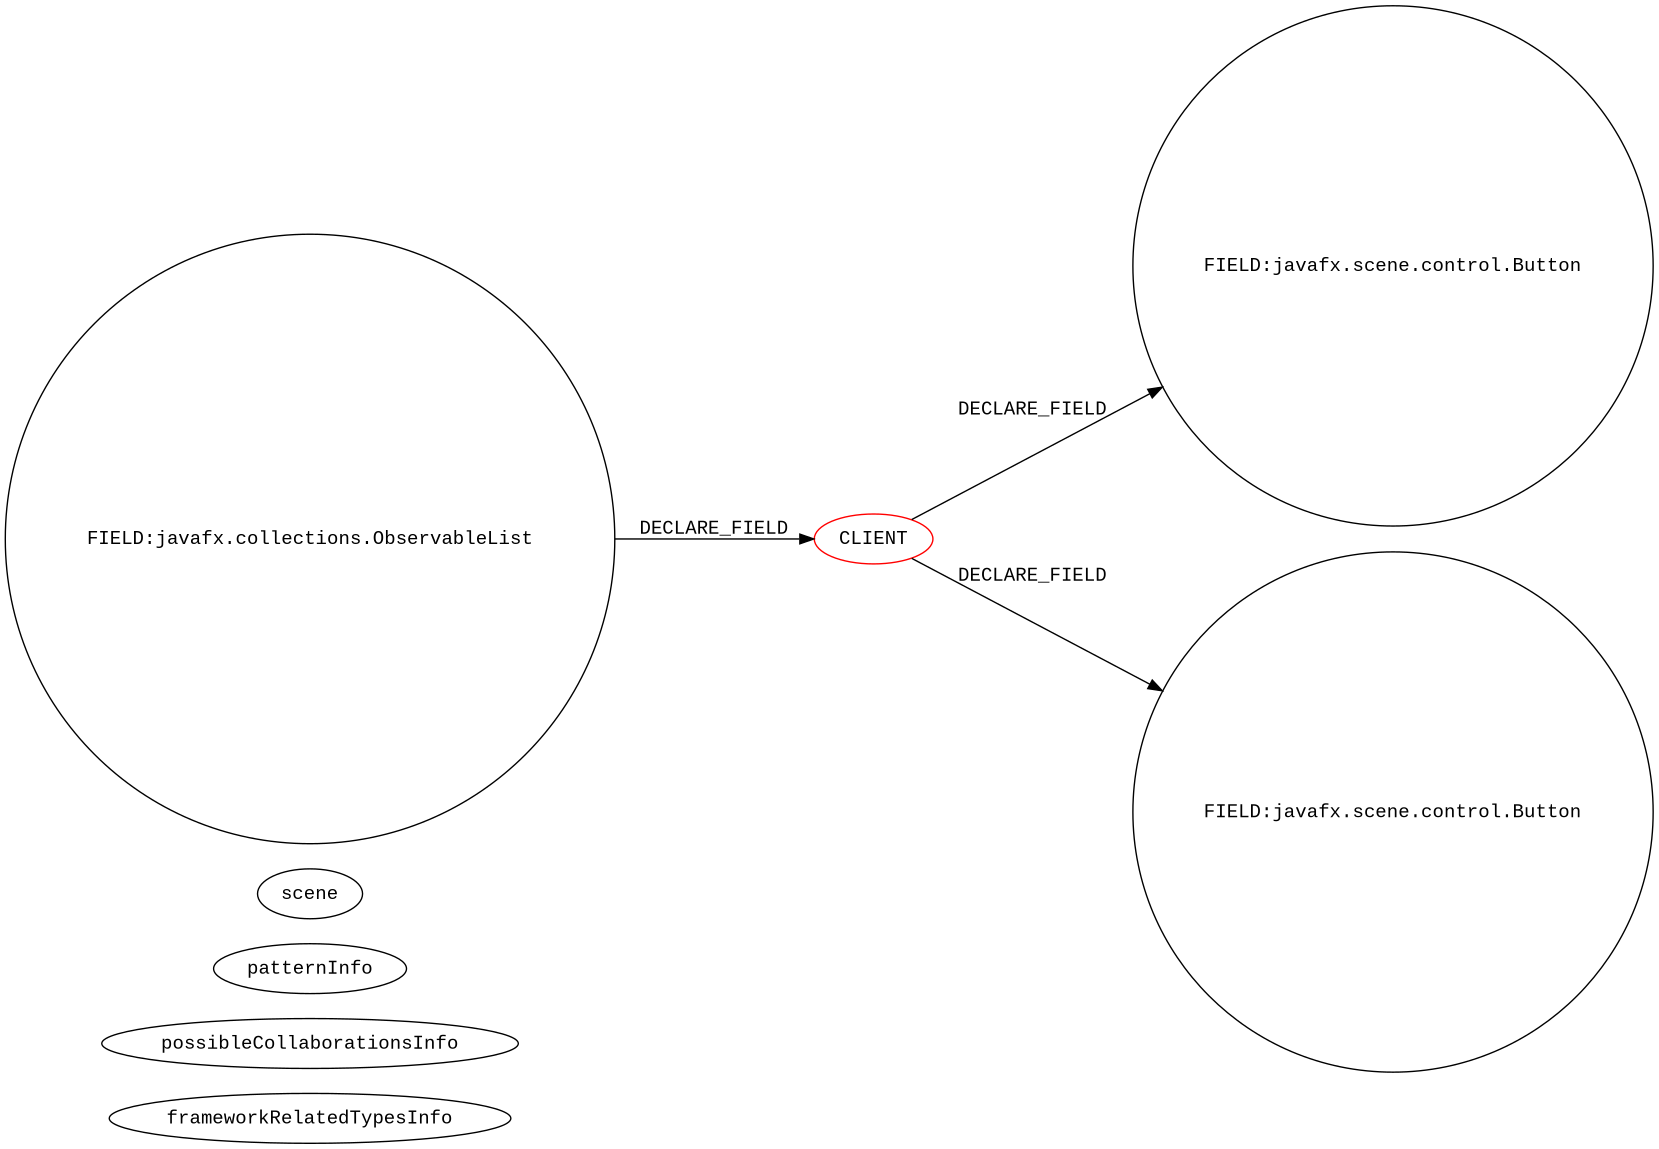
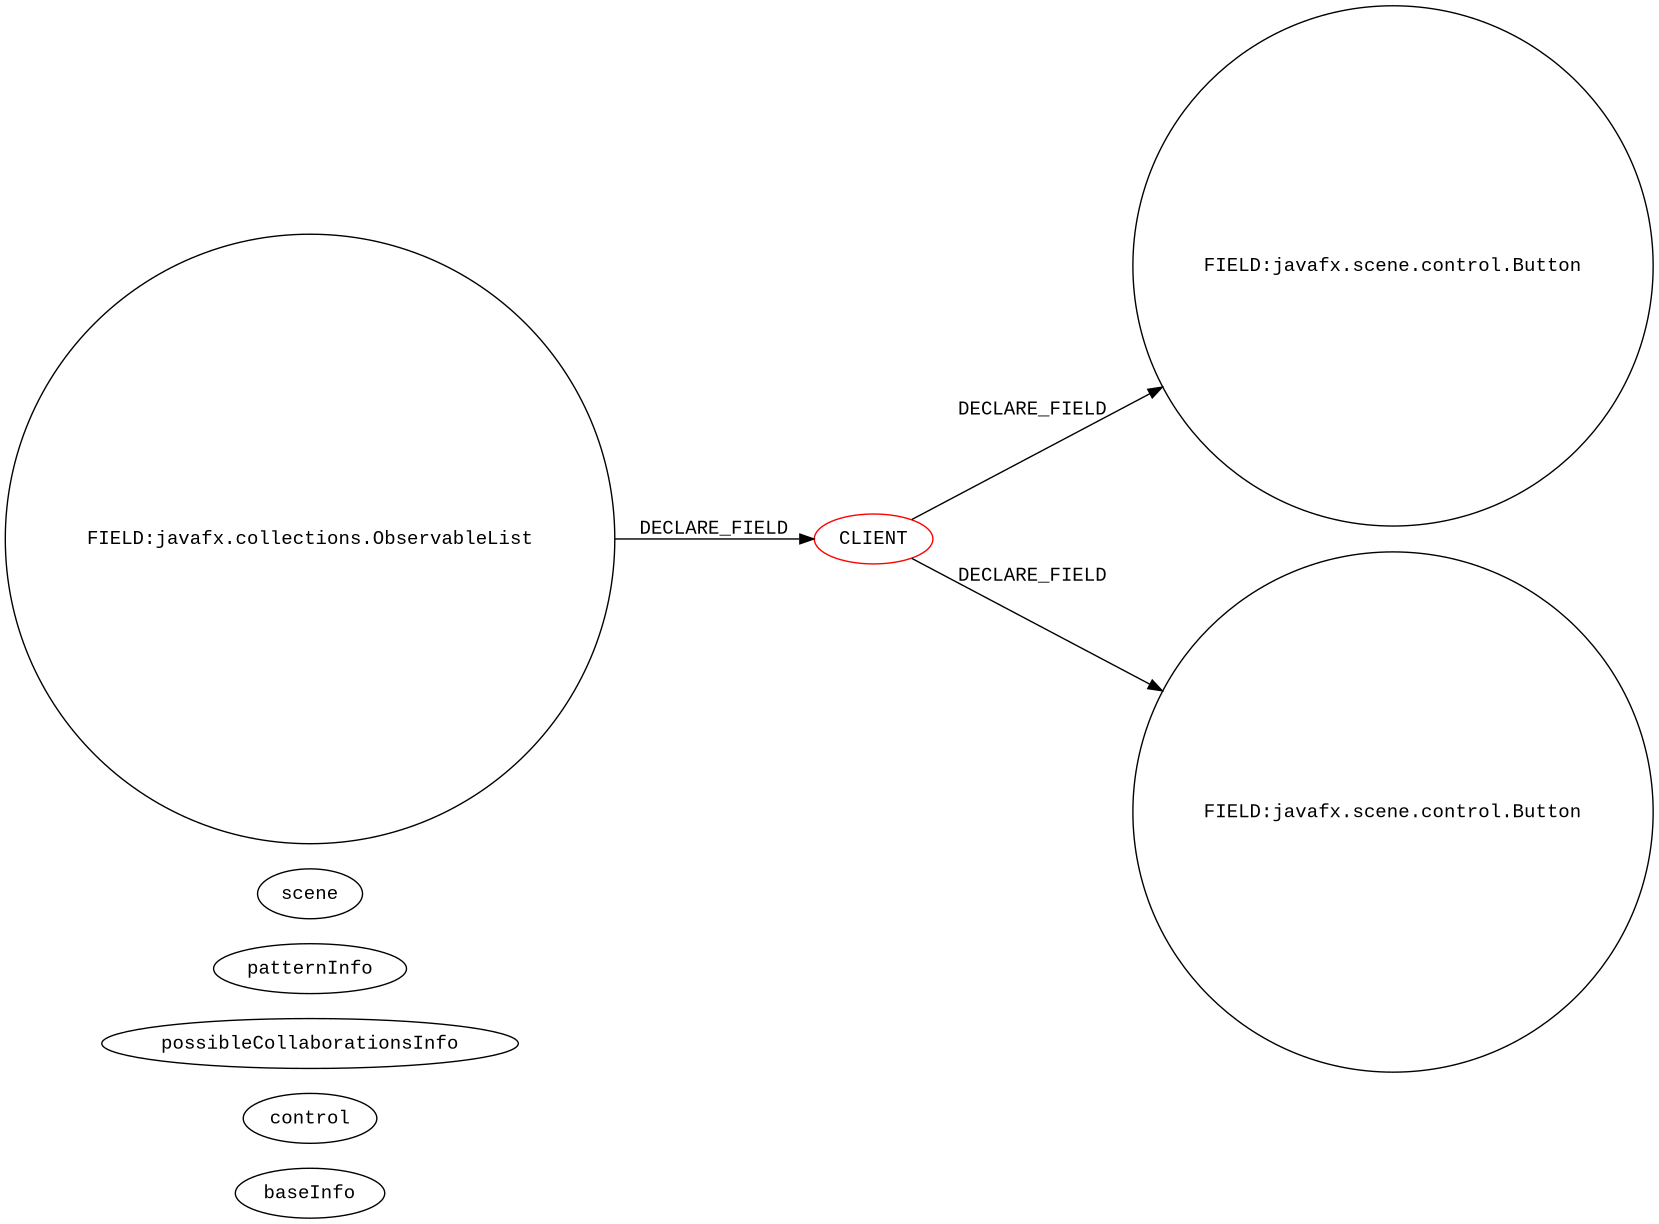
node "frameworkRelatedTypesInfo": label "frameworkRelatedTypesInfo" -> "control"
node "baseInfo": added
